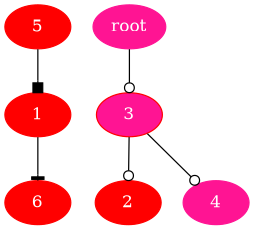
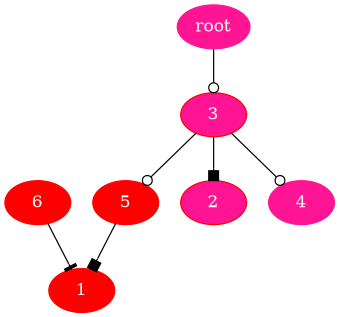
edge "3" -> "2": arrowhead odot -> box
edge "3" -> "5": added
edge "1" -> "6": reversed
node "2": fillcolor red -> deeppink
